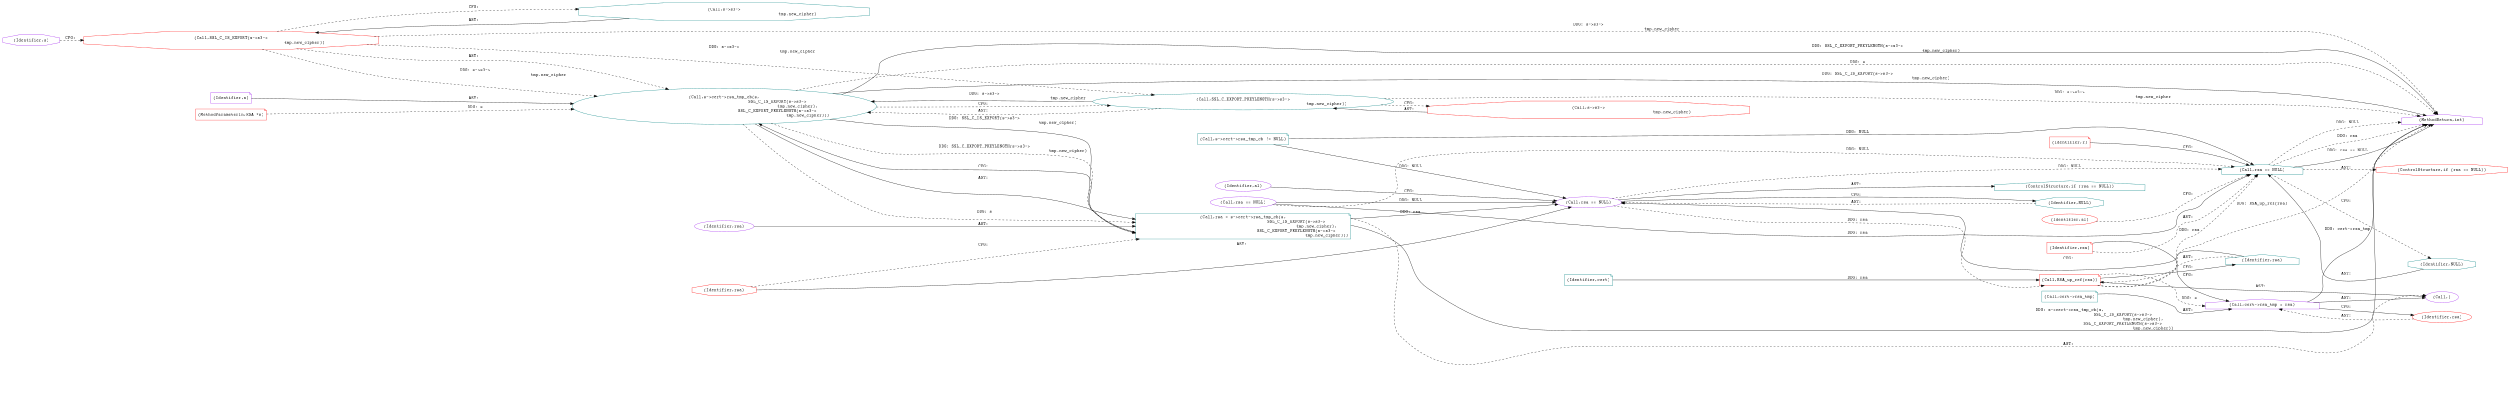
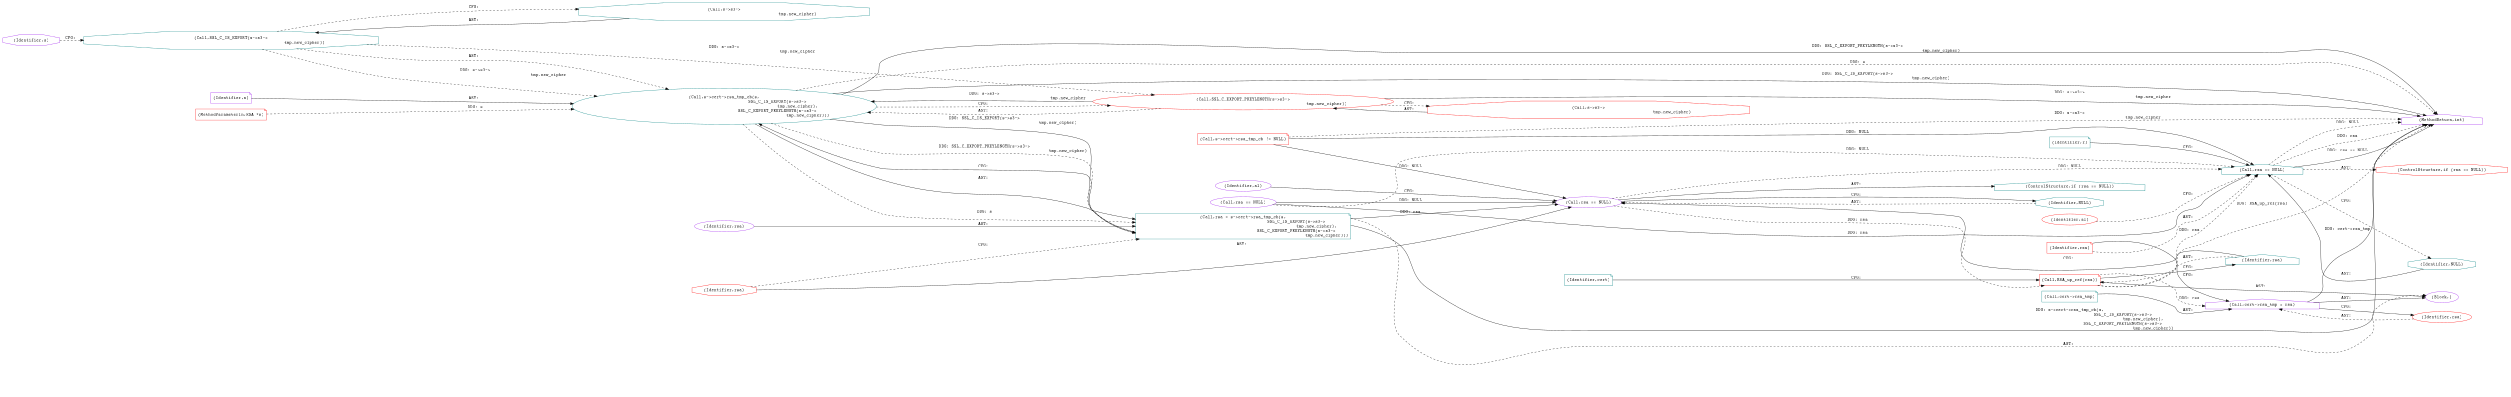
edge "(Call,SSL_C_IS_EXPORT(s->s3-> tmp.new_cipher))" -> "(MethodReturn,int)": now "(Call,s->cert->rsa_tmp_cb != NULL)" -> "(MethodReturn,int)"
node "(Call,SSL_C_IS_EXPORT(s->s3-> tmp.new_cipher))": color red -> teal
edge "(Call,SSL_C_EXPORT_PKEYLENGTH(s->s3-> tmp.new_cipher))" -> "(MethodReturn,int)": style dashed -> solid
node "(Call,SSL_C_EXPORT_PKEYLENGTH(s->s3-> tmp.new_cipher))": color teal -> red
node "(Call,s->cert->rsa_tmp_cb != NULL)": color teal -> red
node "(Identifier,r)": color red -> teal
edge "(Identifier,cert)" -> "(Call,RSA_up_ref(rsa))": label "DDG: rsa" -> "CFG: "
node "(Call,)": label "(Call,)" -> "(Block,)"
edge "(Call,RSA_up_ref(rsa))" -> "(Call,cert->rsa_tmp = rsa)": label "DDG: s" -> "DDG: rsa"
